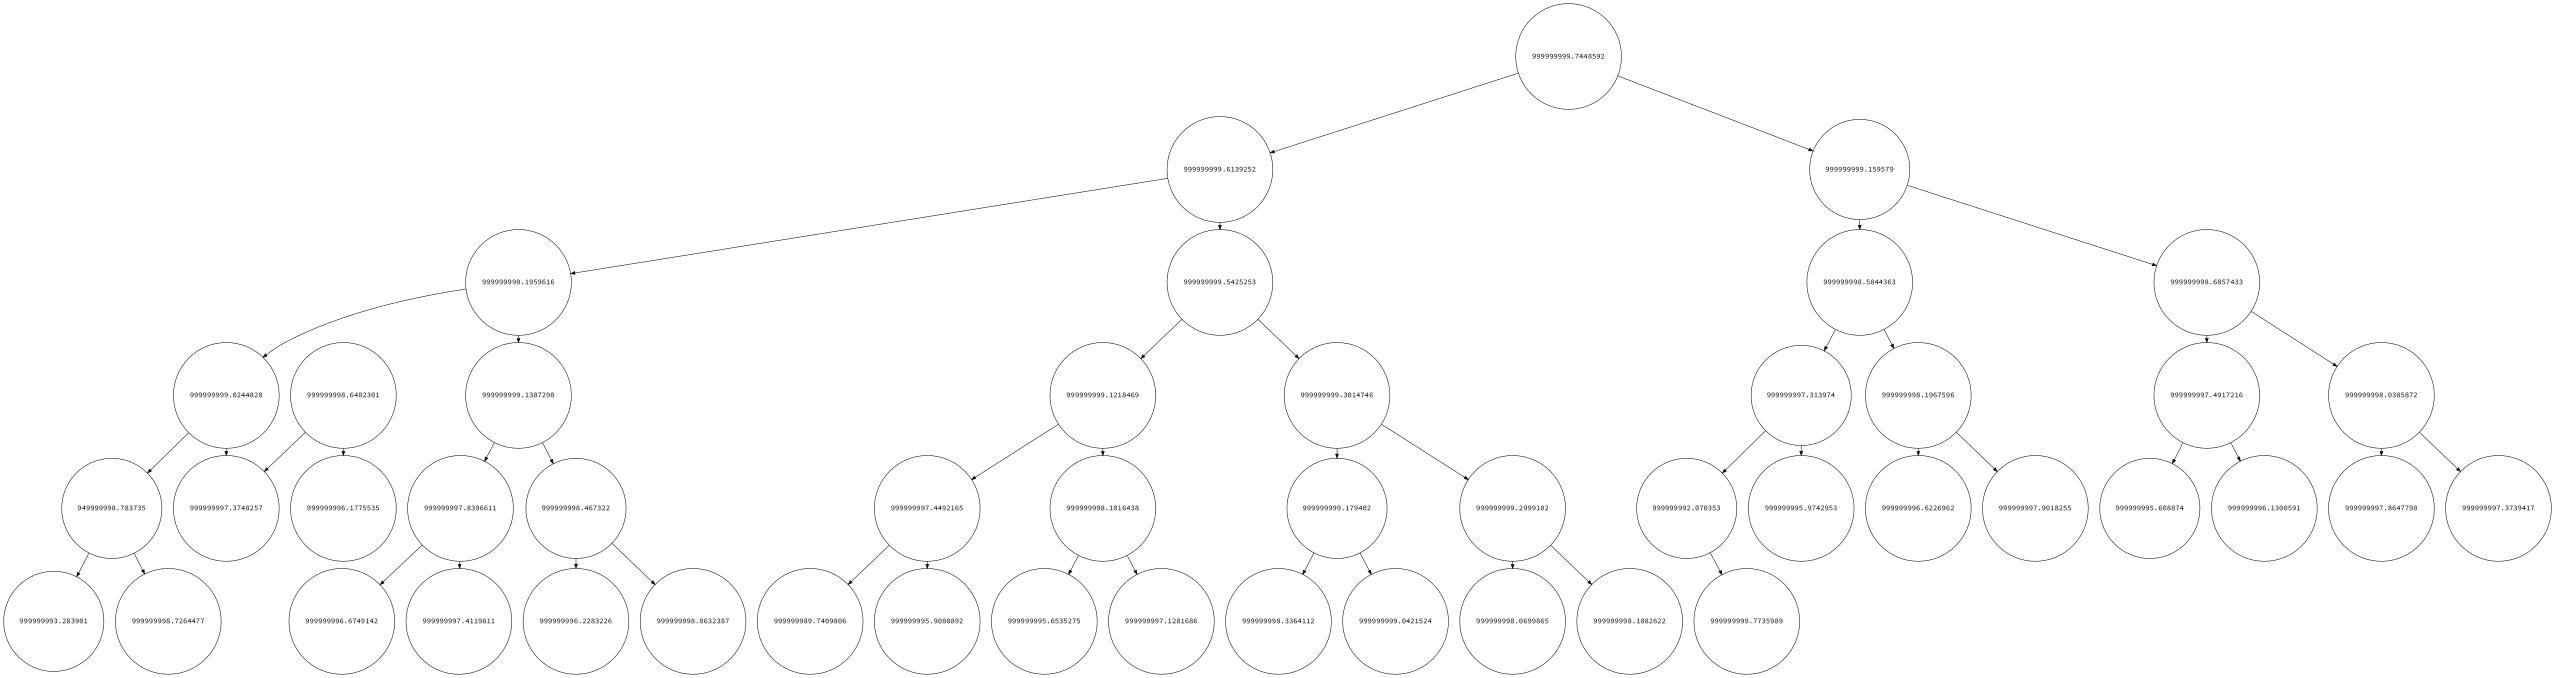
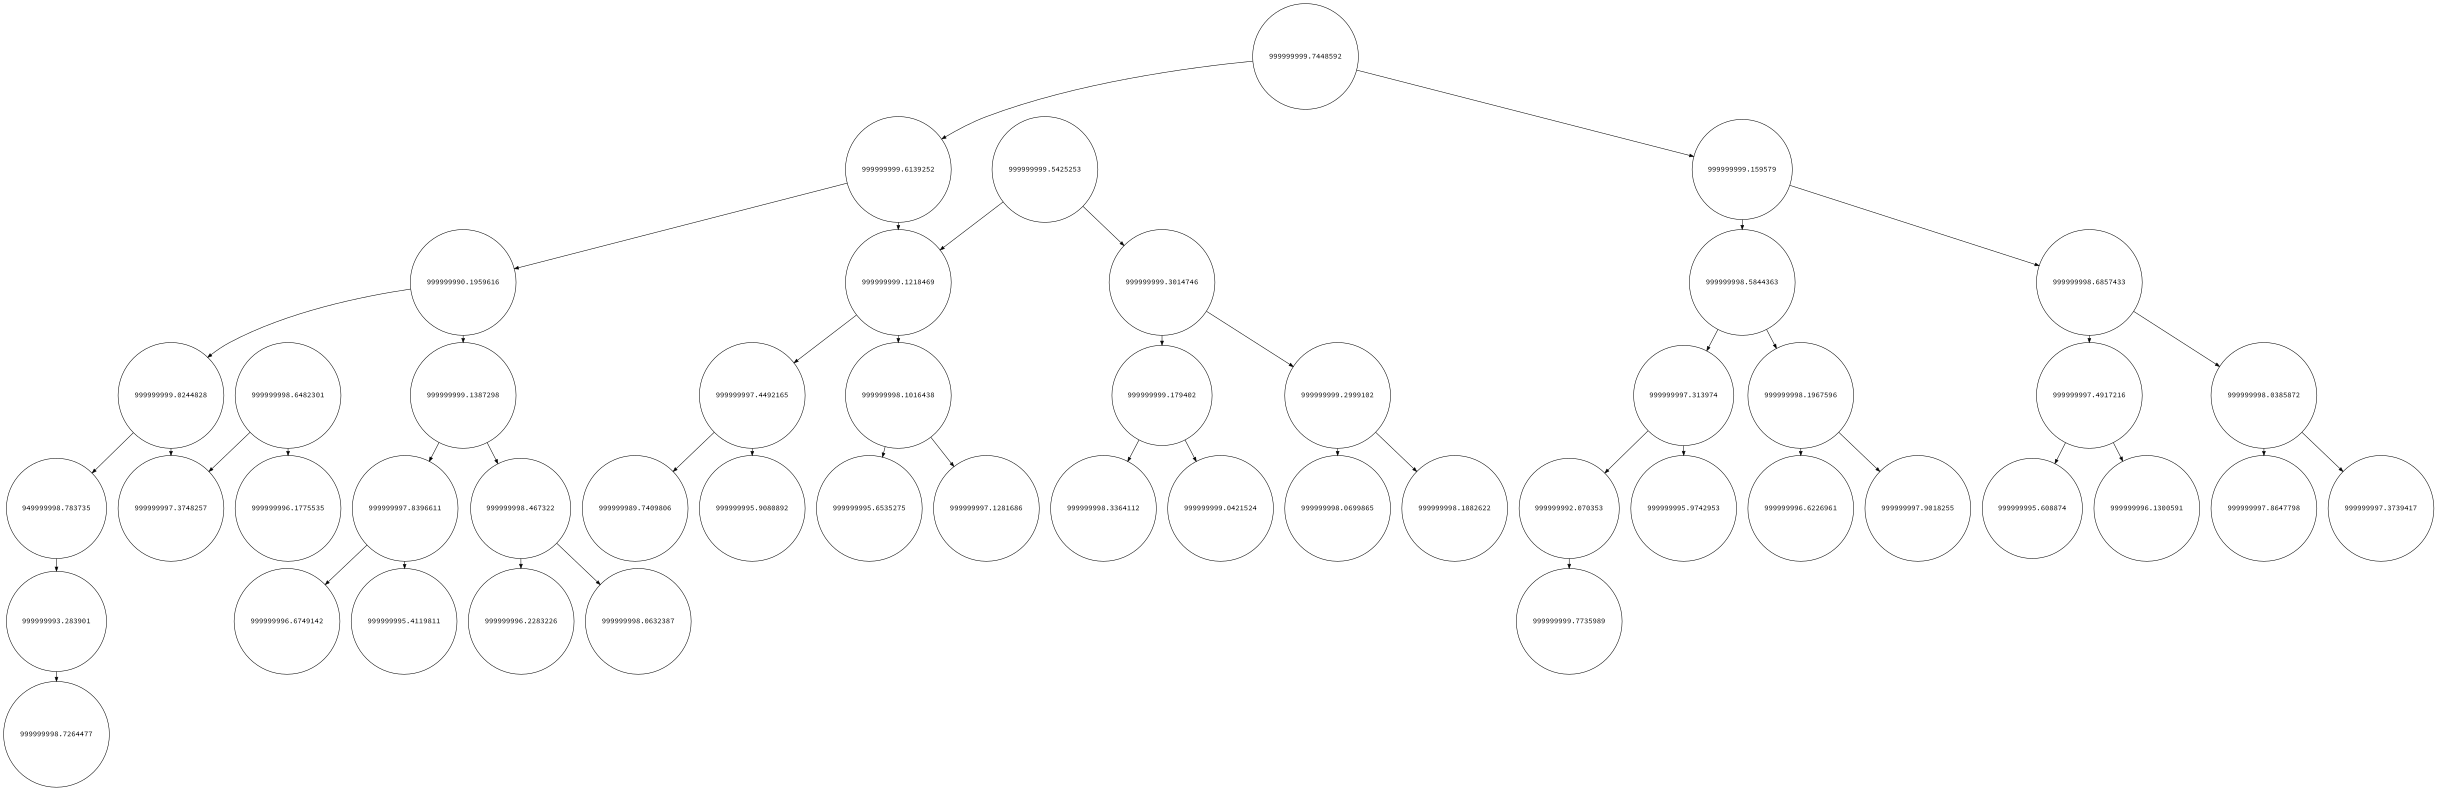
edge "999999999.6139252" -> "999999999.5425253": now "999999999.6139252" -> "999999999.1218469"
node "999999996.6226962": label "999999996.6226962" -> "999999996.6226961"
edge "949999998.783735" -> "999999998.7264477": now "999999993.283901" -> "999999998.7264477"
node "999999997.4119811": label "999999997.4119811" -> "999999995.4119811"
